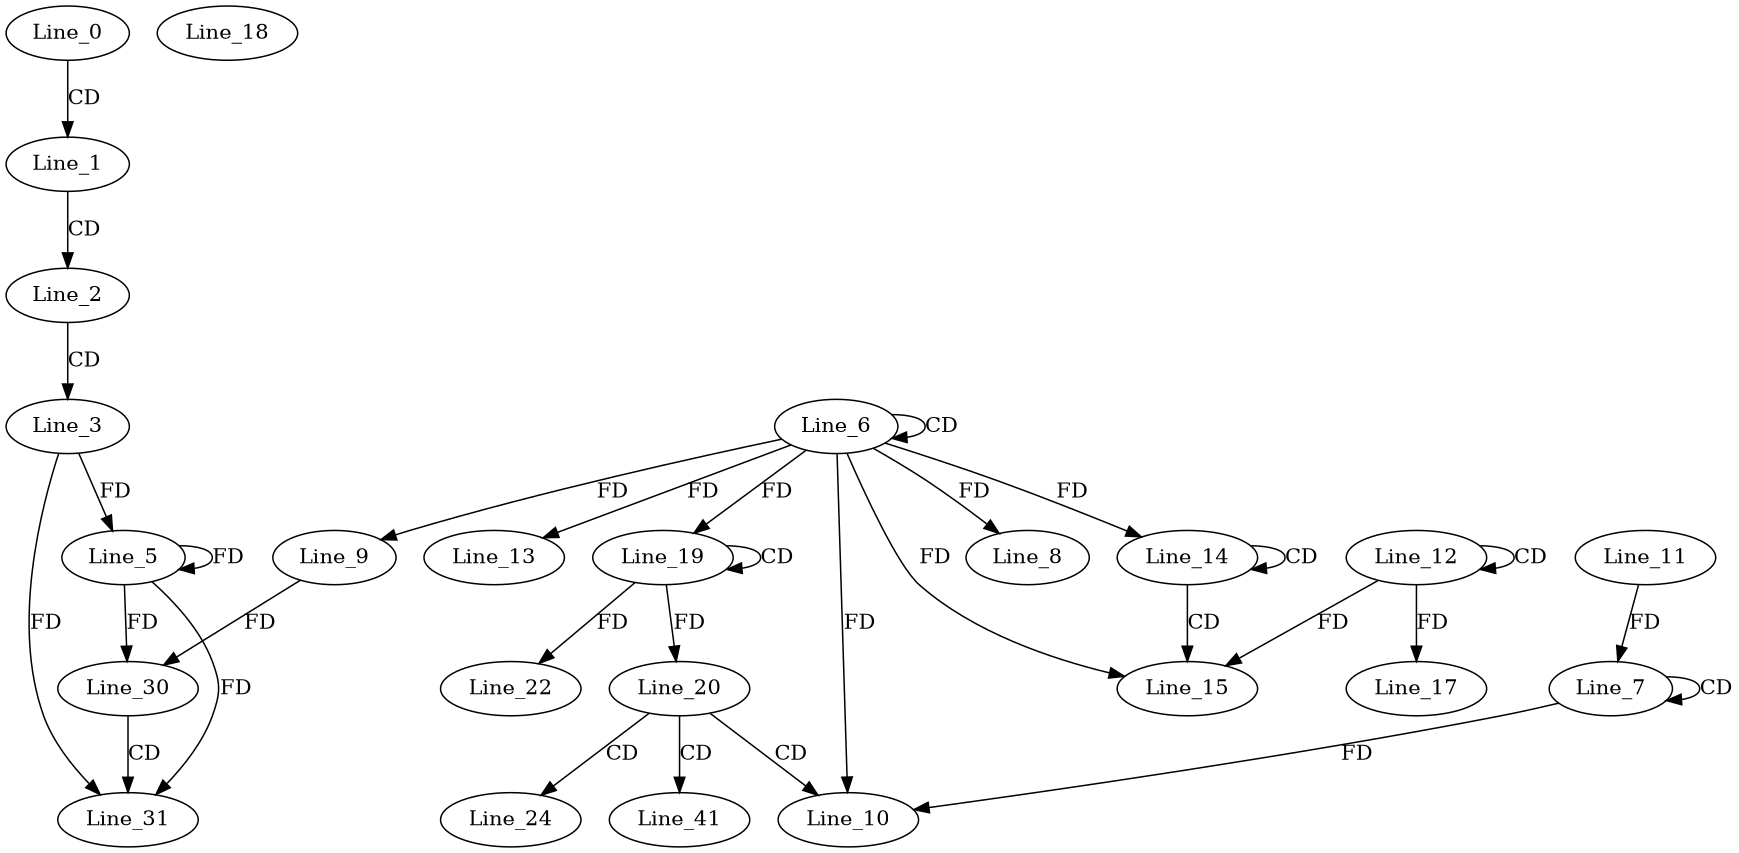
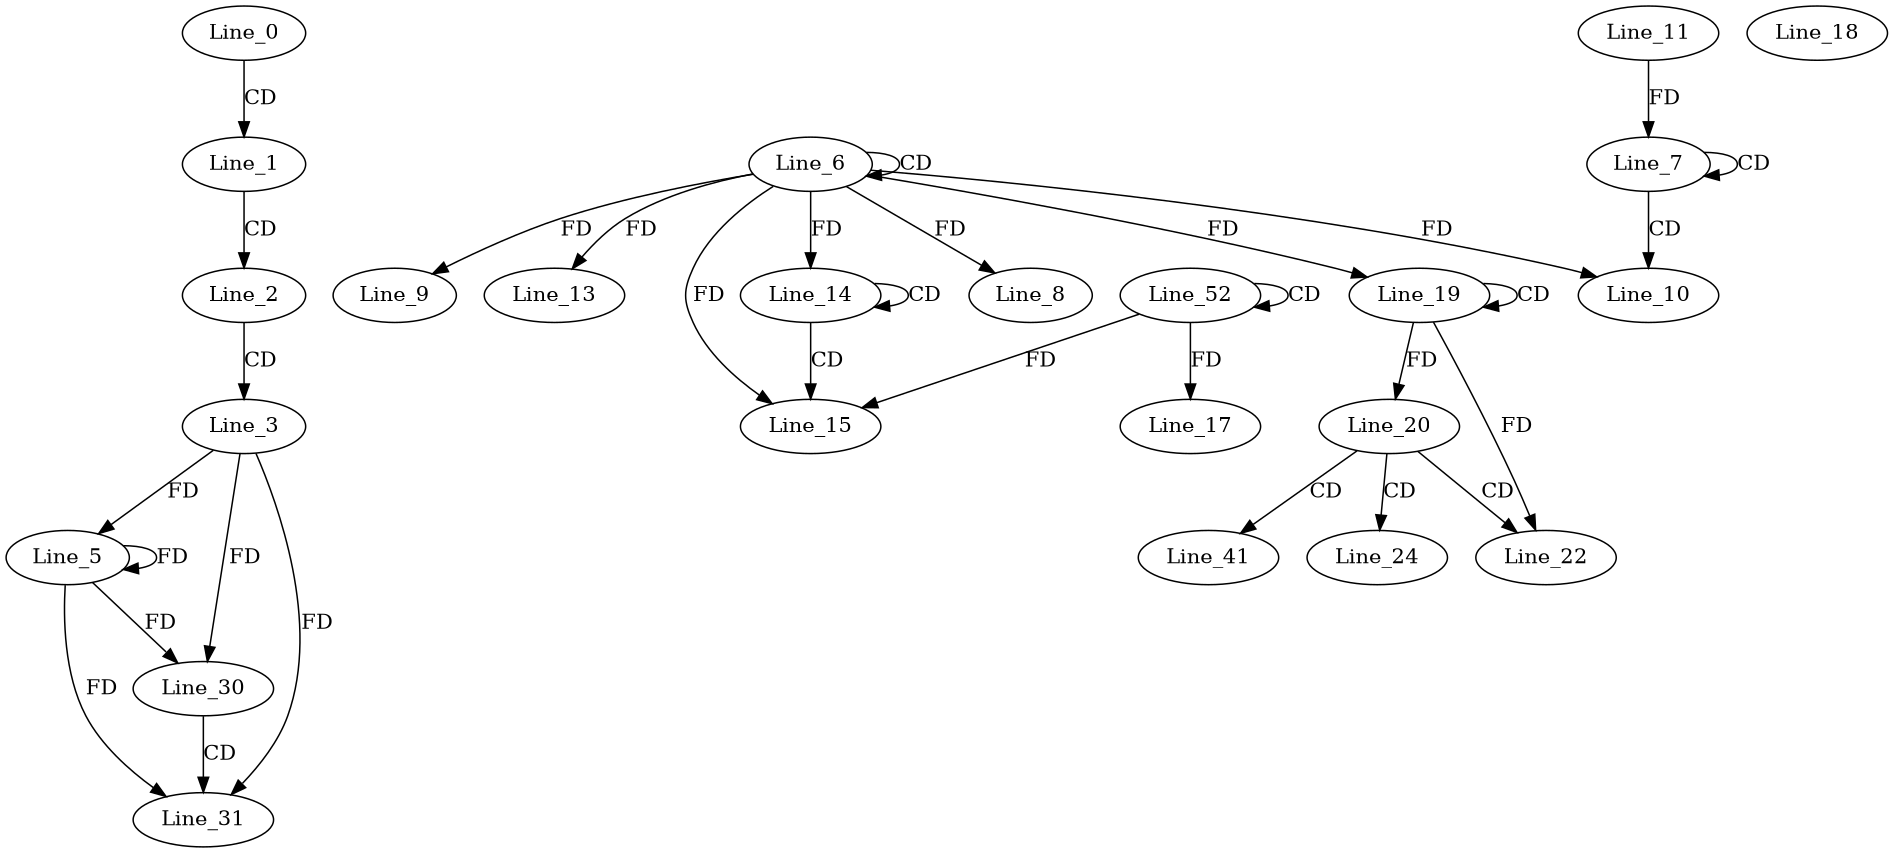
node "Line_12": label "Line_12" -> "Line_52"
edge "Line_9" -> "Line_30": now "Line_3" -> "Line_30"
edge "Line_20" -> "Line_10": now "Line_20" -> "Line_22"
edge "Line_7" -> "Line_10": label "FD" -> "CD"
